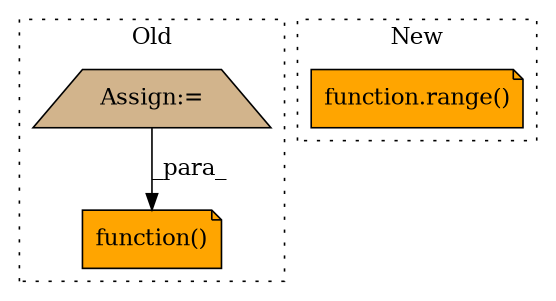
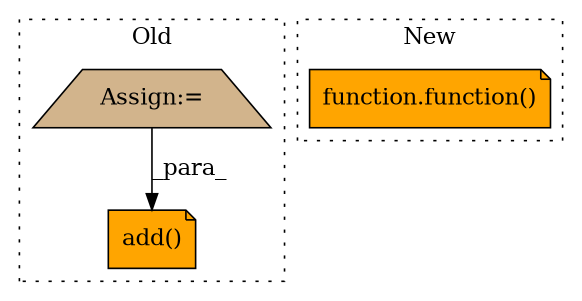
node "function.range()": label "function.range()" -> "function.function()"
node "function()": label "function()" -> "add()"
